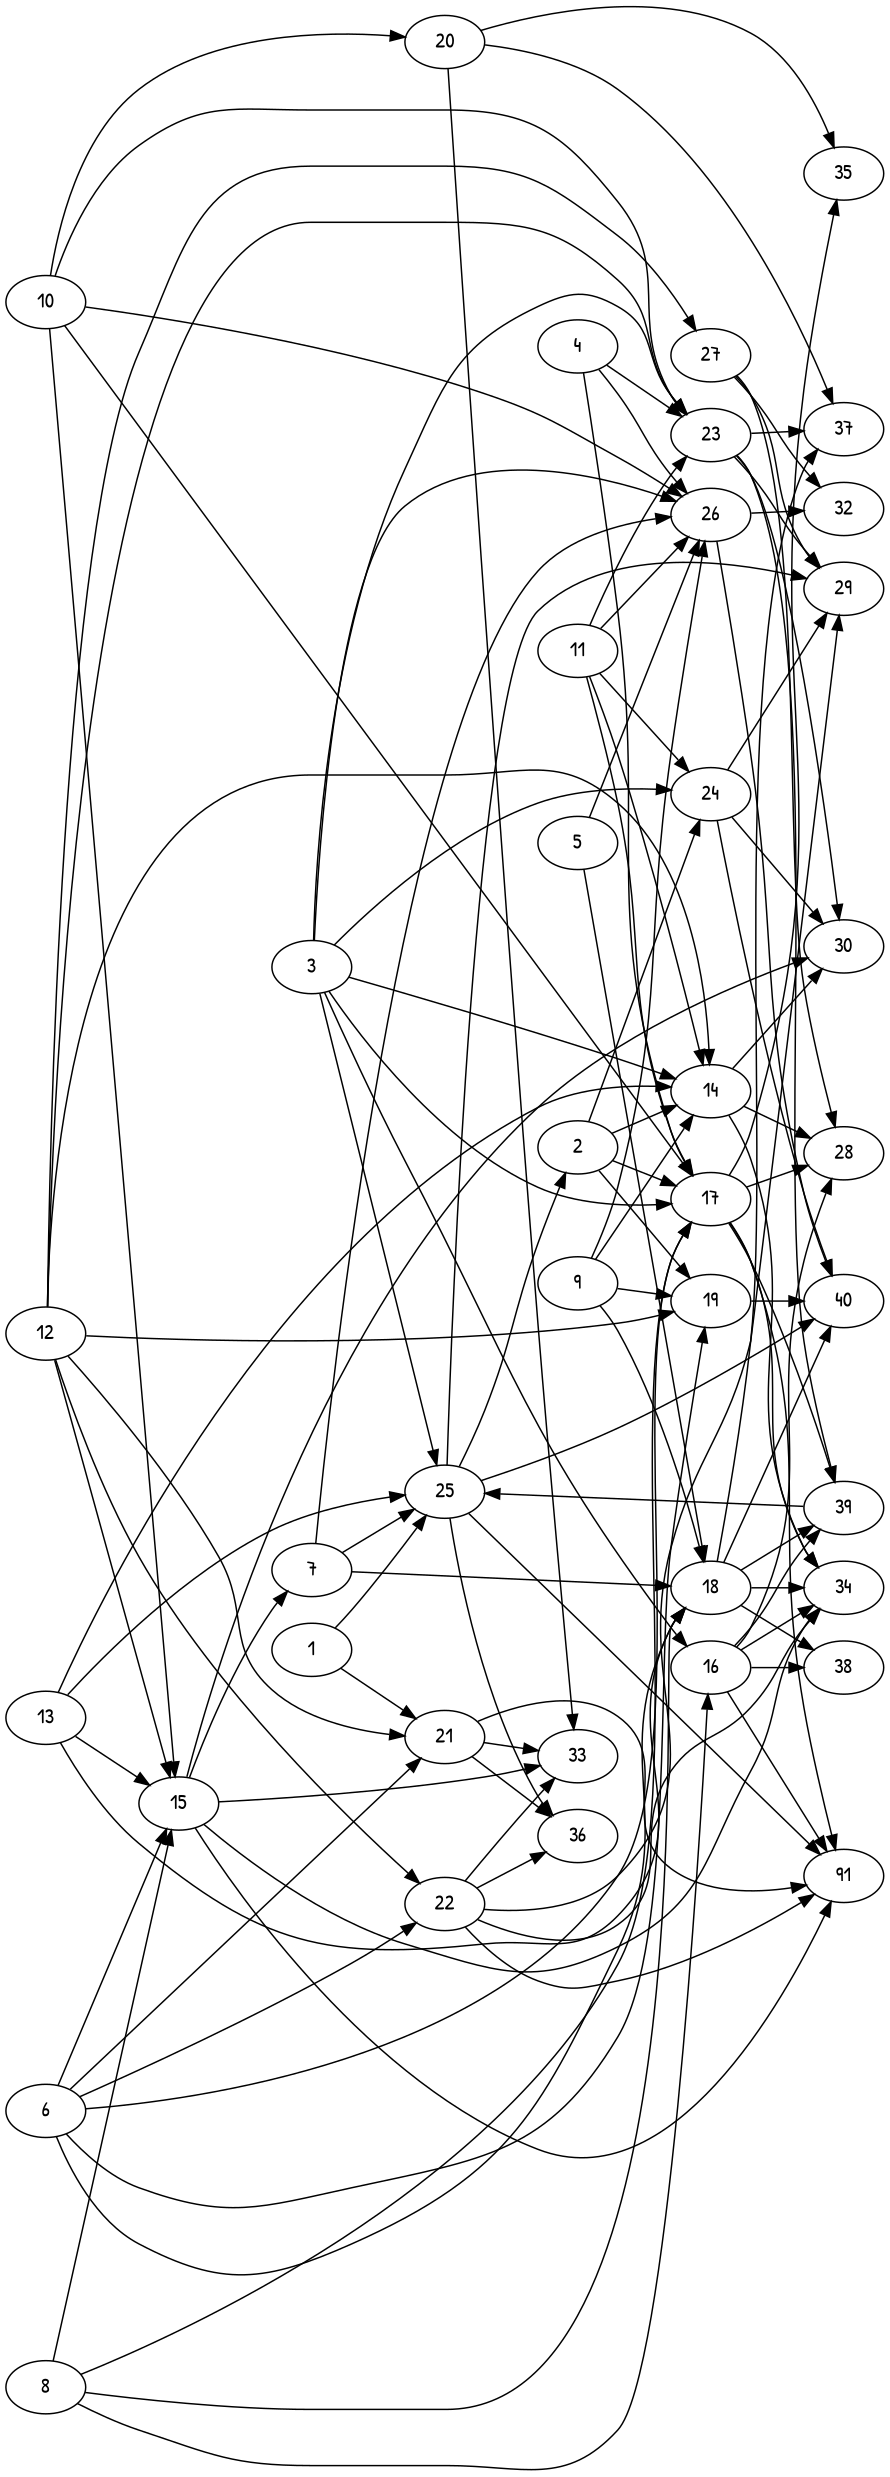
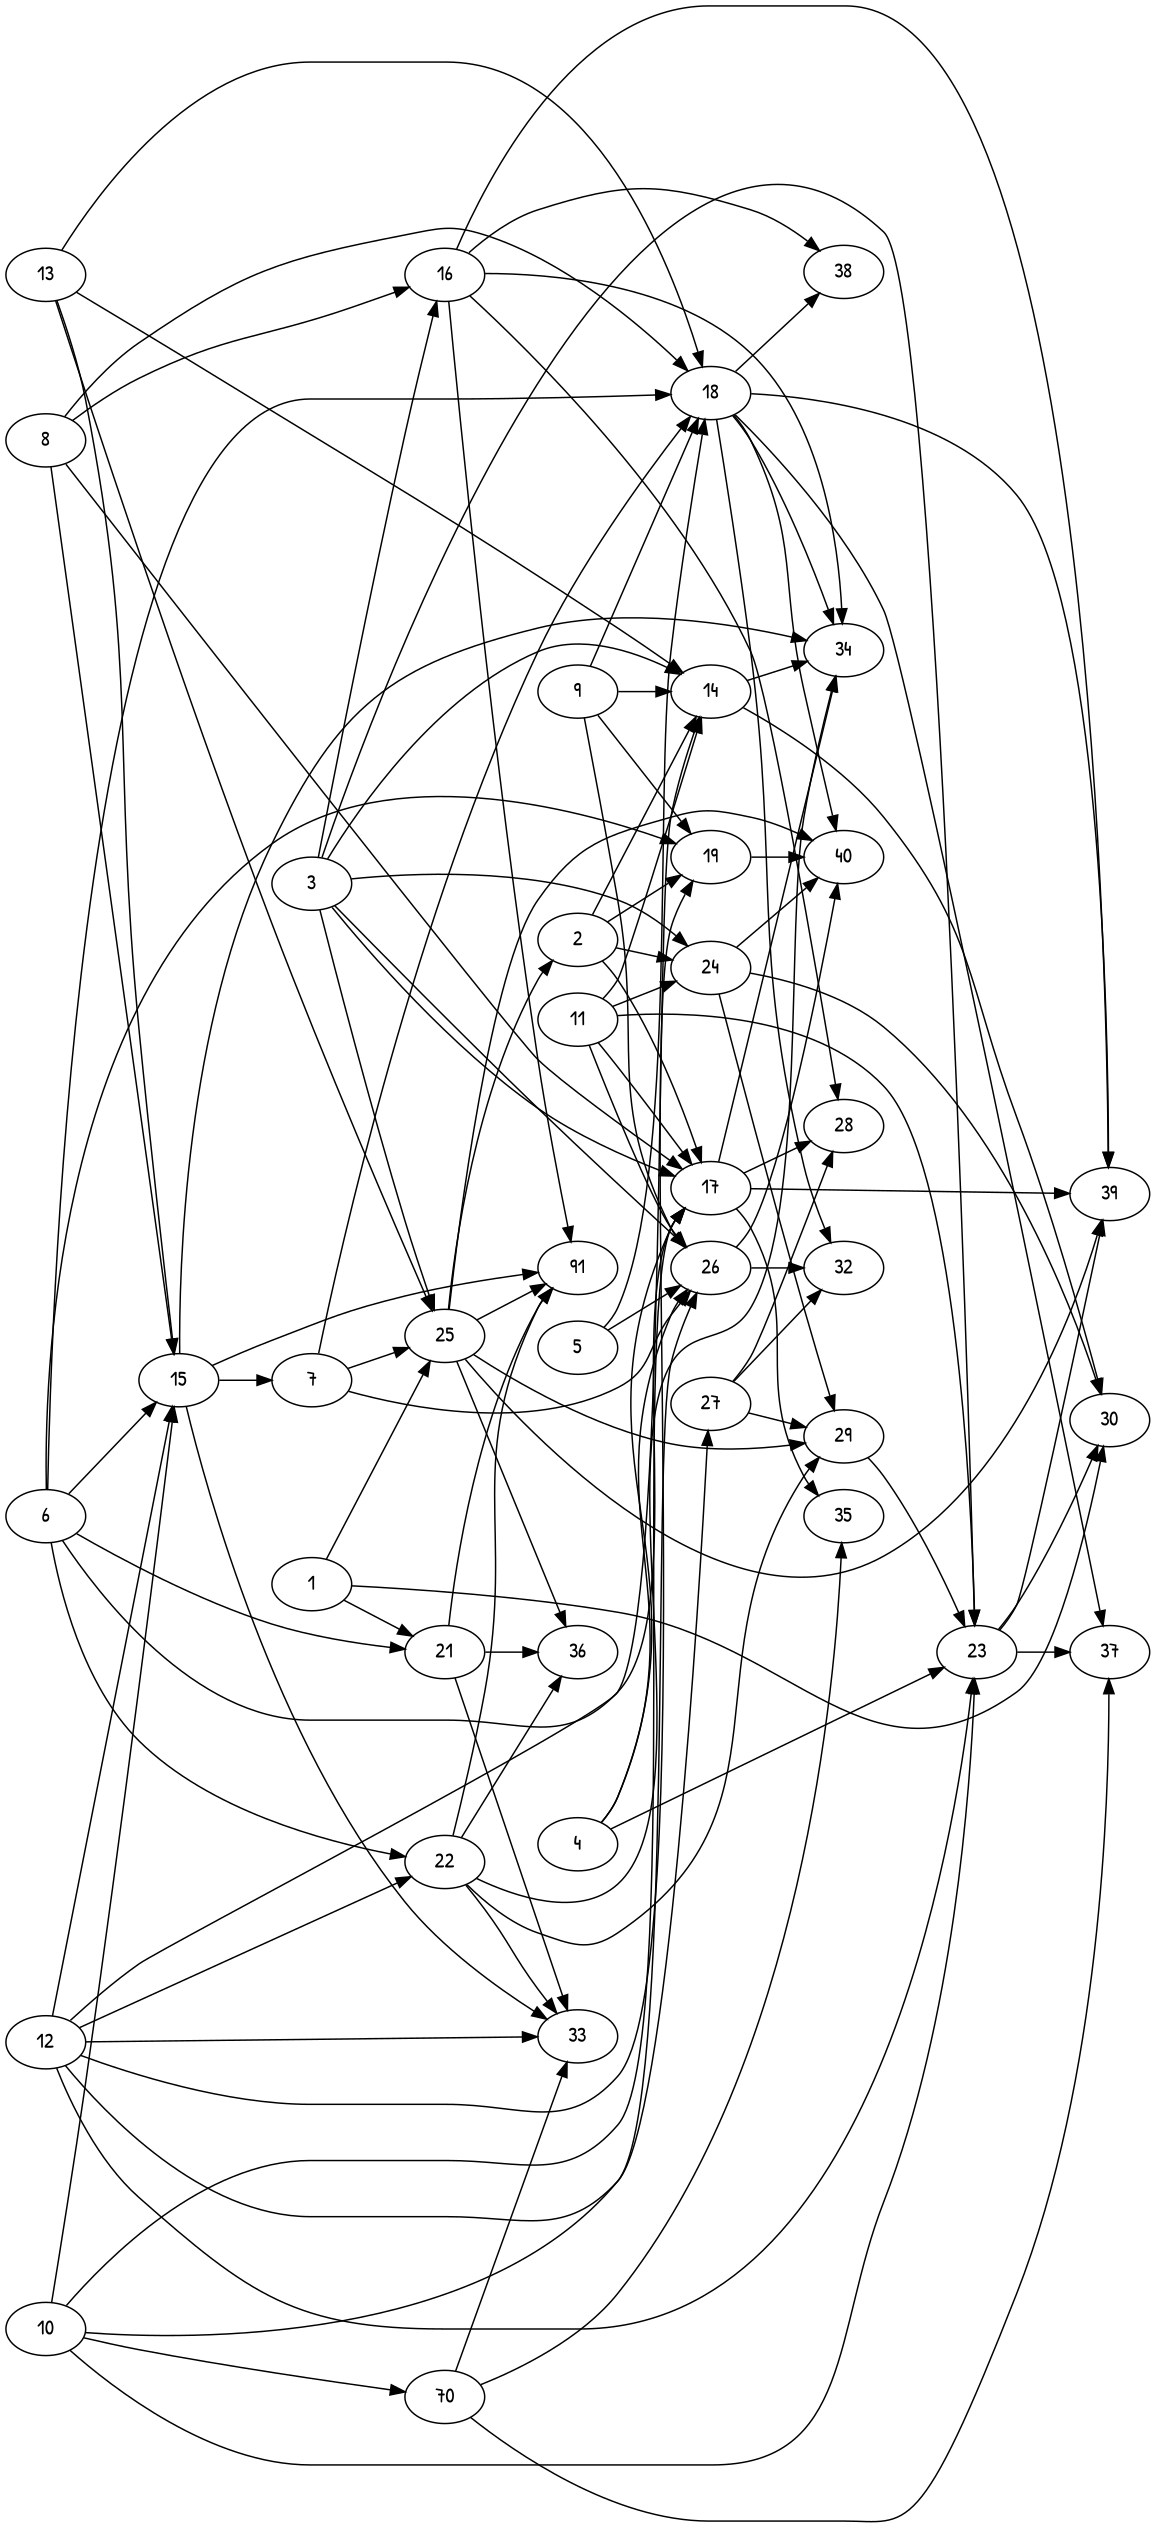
node "20": label "20" -> "70"
edge "23" -> "29": reversed
edge "18" -> "32": added
edge "14" -> "28": removed
edge "15" -> "30": now "1" -> "30"
edge "39" -> "25": reversed
edge "12" -> "21": now "12" -> "33"
edge "17" -> "91": removed
